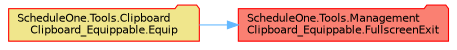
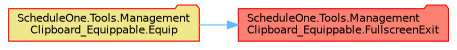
node "ScheduleOne.Tools.Clipboard Clipboard_Equippable.Equip": label "ScheduleOne.Tools.Clipboard Clipboard_Equippable.Equip" -> "ScheduleOne.Tools.Management Clipboard_Equippable.Equip"
